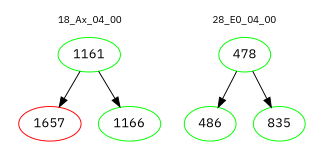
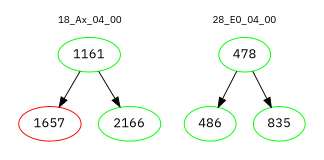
node "1166": label "1166" -> "2166"
